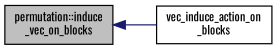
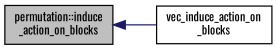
node "permutation::induce _vec_on_blocks": label "permutation::induce _vec_on_blocks" -> "permutation::induce _action_on_blocks"
